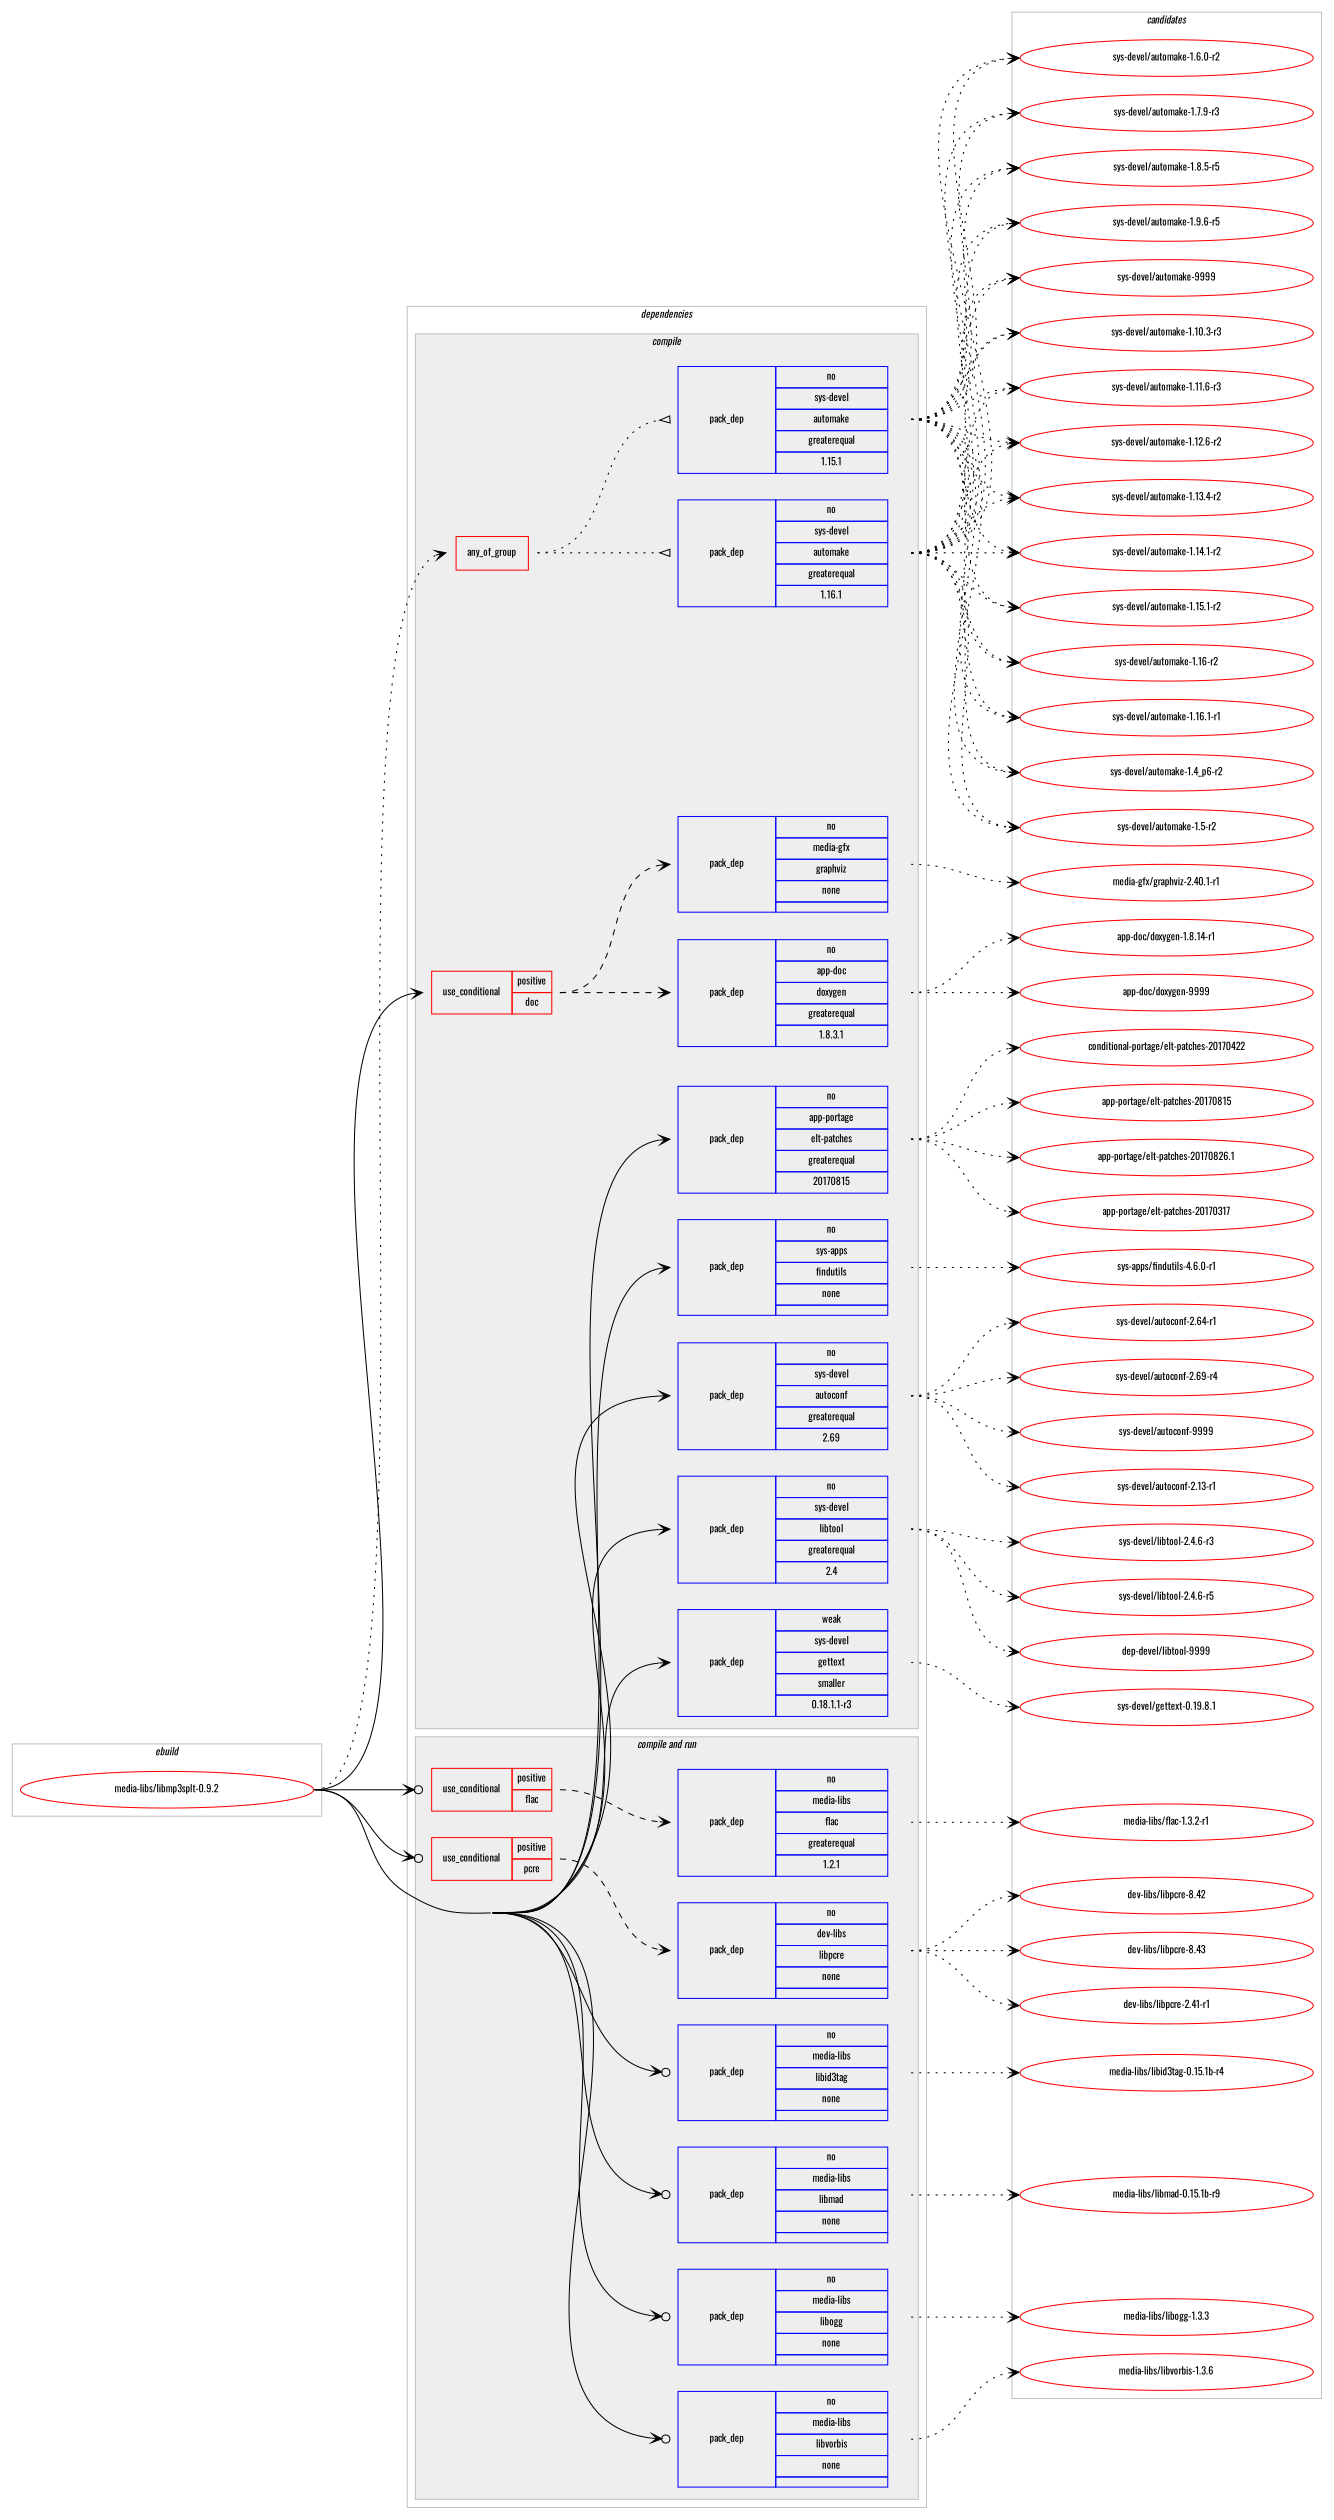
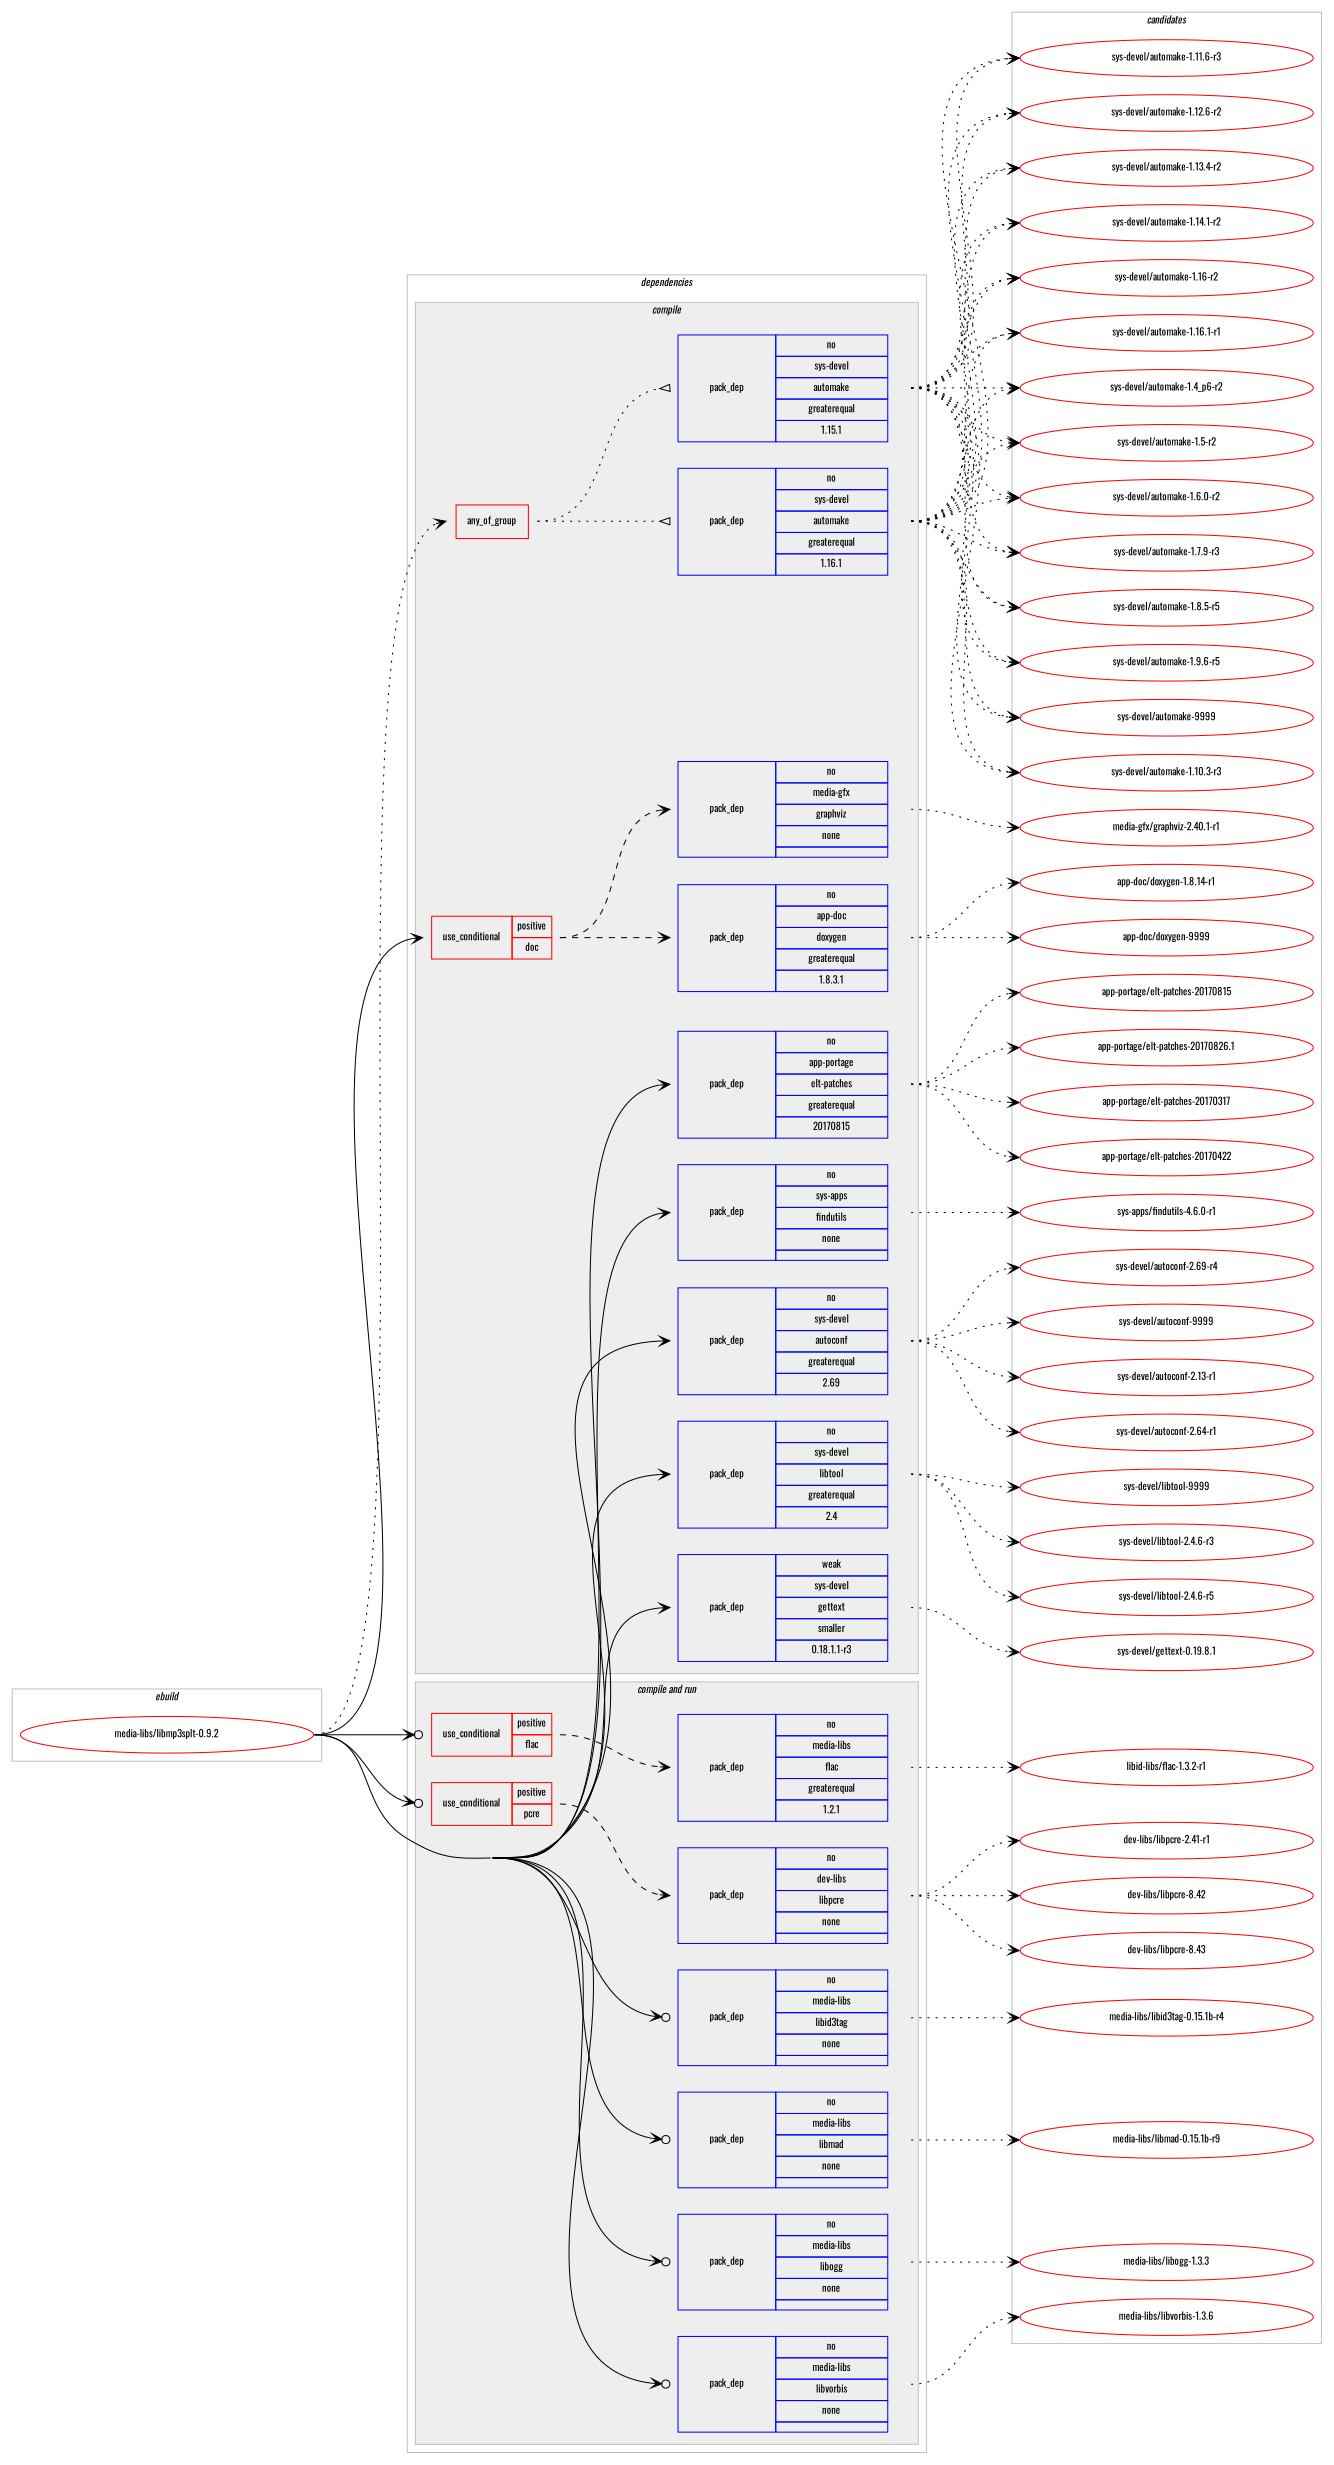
node "sys-devel/automake-1.15.1-r2": removed
node "conditional-portage/elt-patches-20170422": label "conditional-portage/elt-patches-20170422" -> "app-portage/elt-patches-20170422"
node "dep-devel/libtool-9999": label "dep-devel/libtool-9999" -> "sys-devel/libtool-9999"
node "media-libs/flac-1.3.2-r1": label "media-libs/flac-1.3.2-r1" -> "libid-libs/flac-1.3.2-r1"
